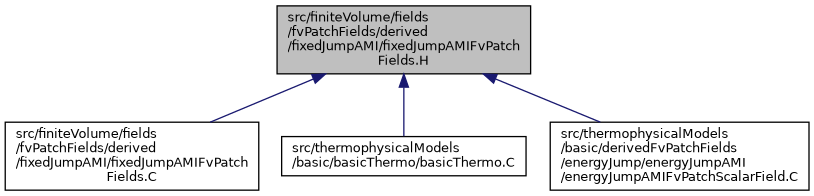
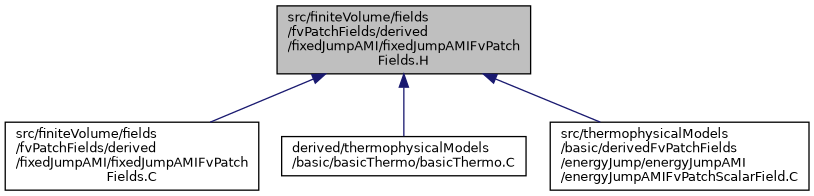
node "src/thermophysicalModels /basic/basicThermo/basicThermo.C": label "src/thermophysicalModels /basic/basicThermo/basicThermo.C" -> "derived/thermophysicalModels /basic/basicThermo/basicThermo.C"
